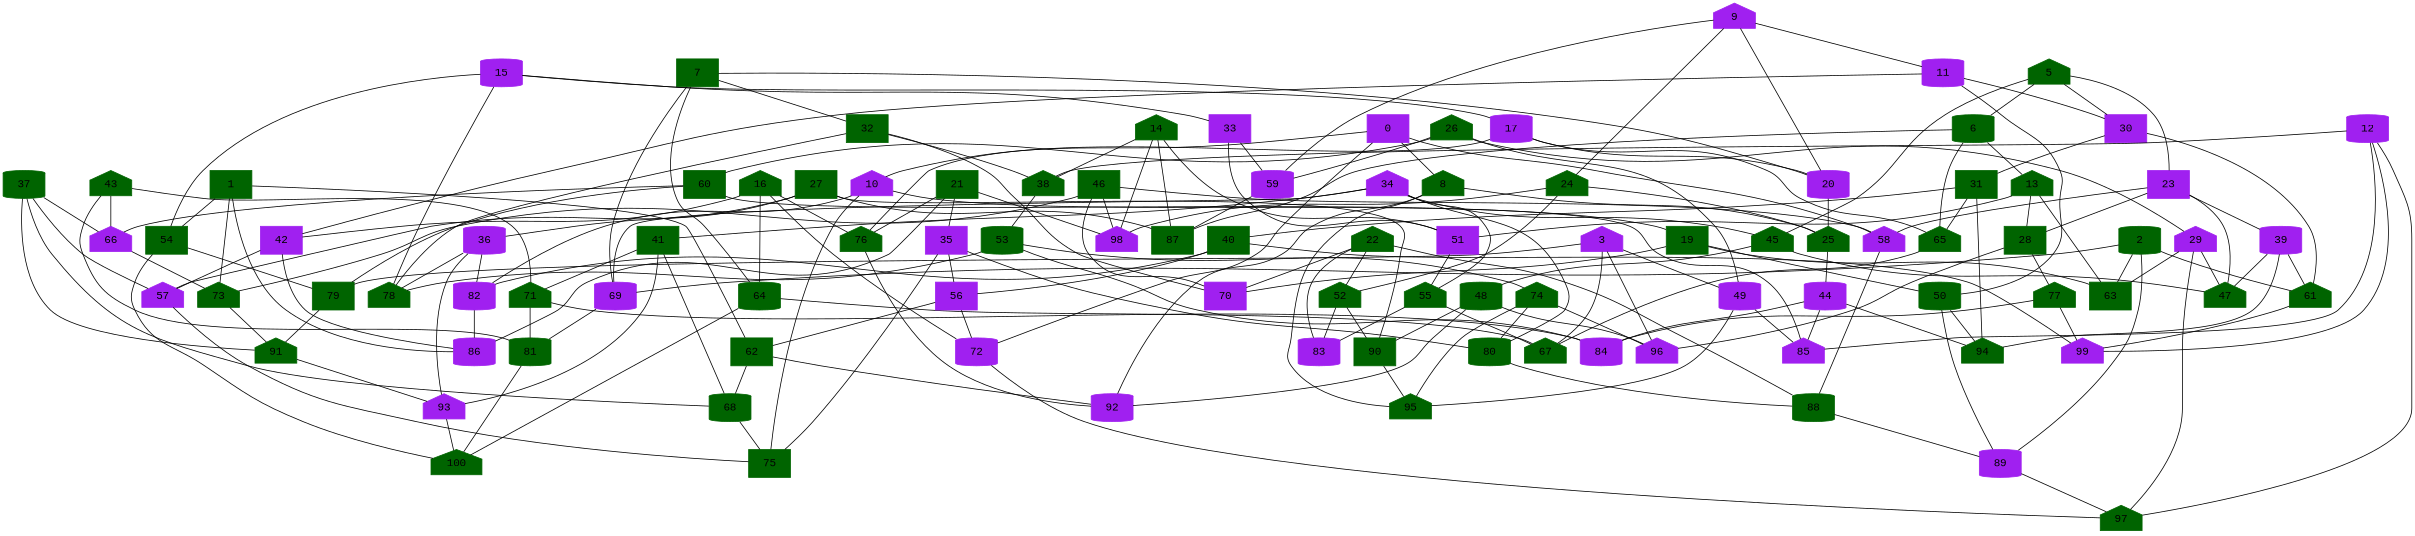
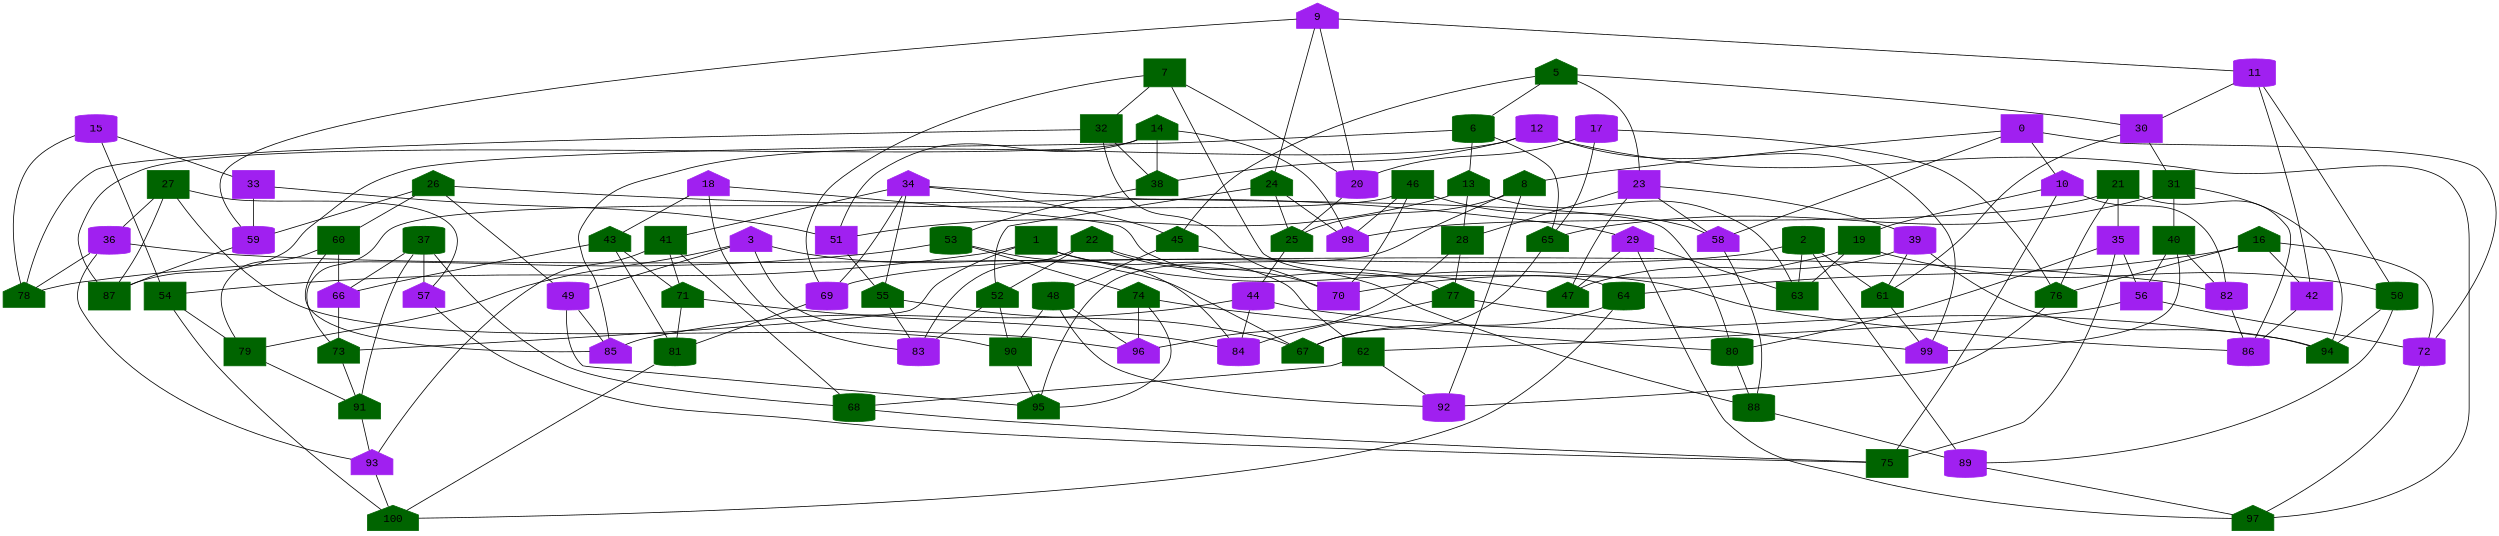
edge "15" -- "17": removed
node "18": added
edge "42" -- "57": removed
